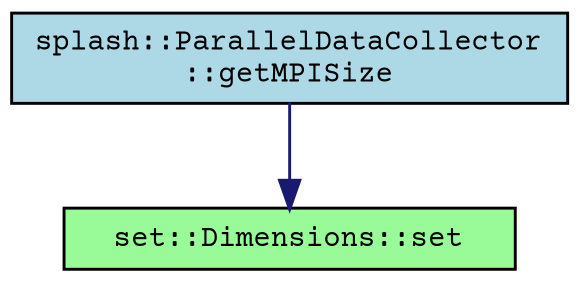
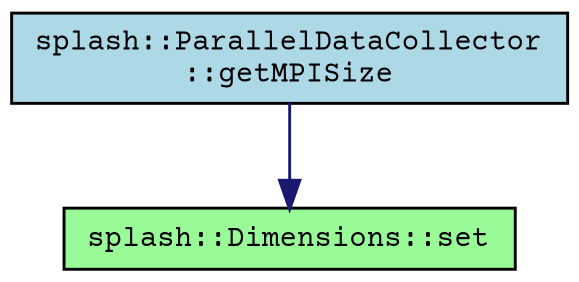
node "set::Dimensions::set": label "set::Dimensions::set" -> "splash::Dimensions::set"
